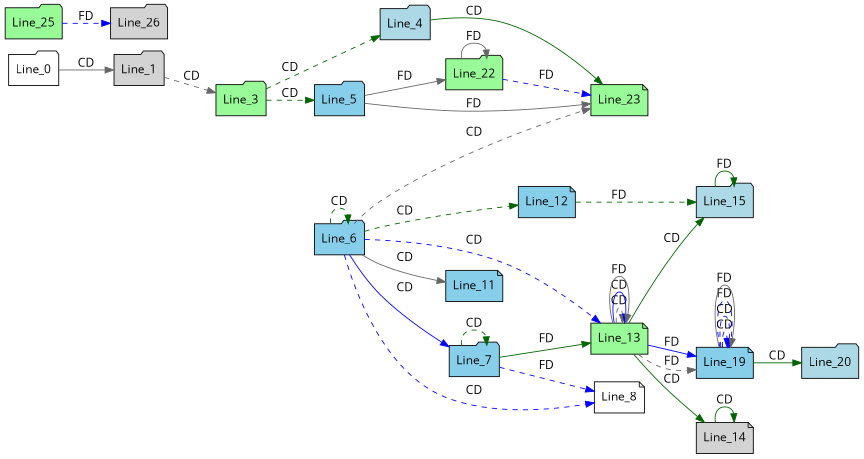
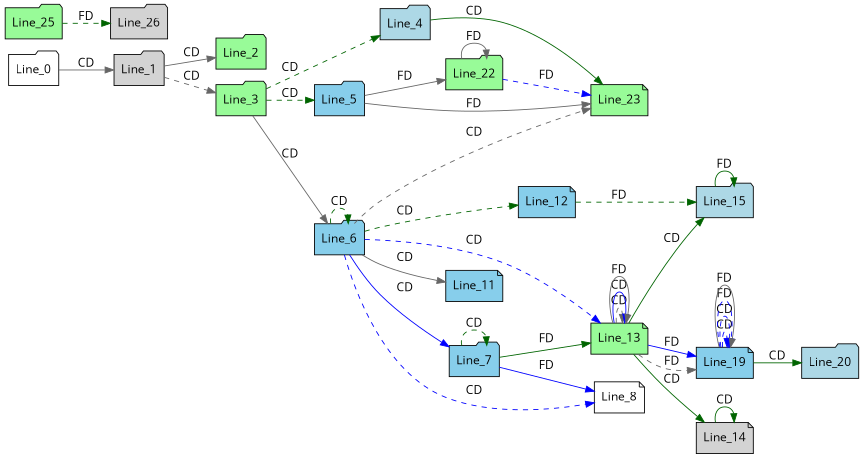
edge "Line_25" -> "Line_26": color blue -> darkgreen
node "Line_2": added
edge "Line_3" -> "Line_6": added, label "CD"
edge "Line_7" -> "Line_8": style dashed -> solid
